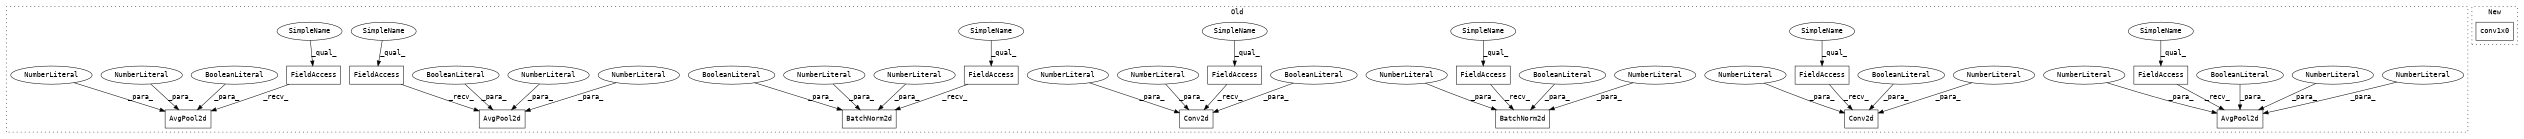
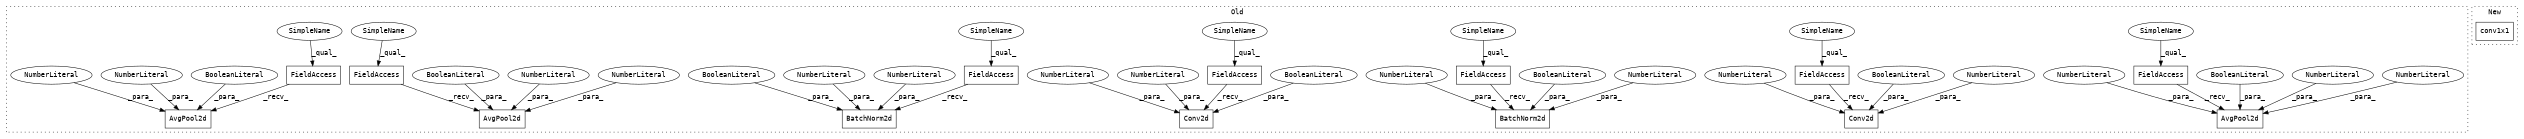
node "conv1x0": label "conv1x0" -> "conv1x1"
